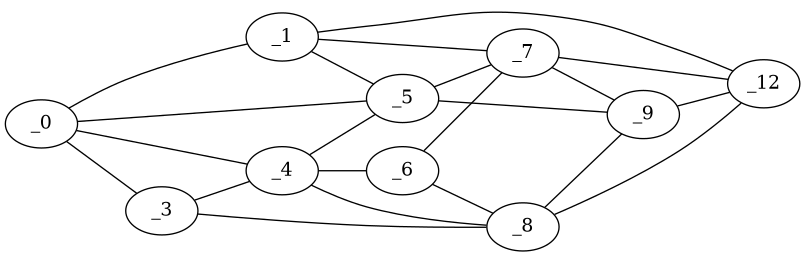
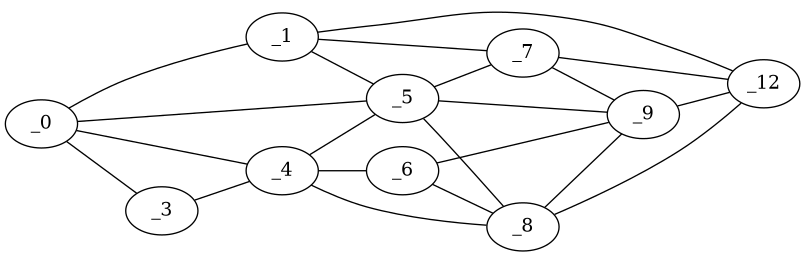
edge "_7" -- "_6": now "_9" -- "_6"
edge "_3" -- "_8": now "_5" -- "_8"
